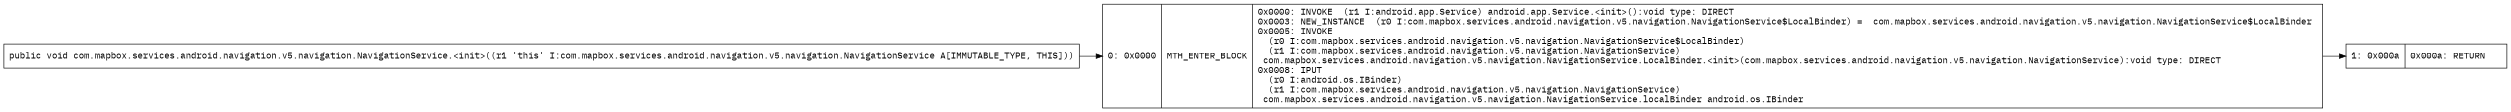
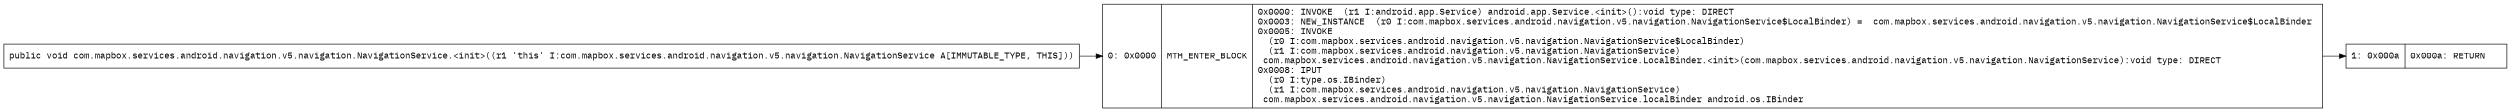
node "0: 0x0000": text "(r0 I:android.os.IBinder)" -> "(r0 I:type.os.IBinder)"
